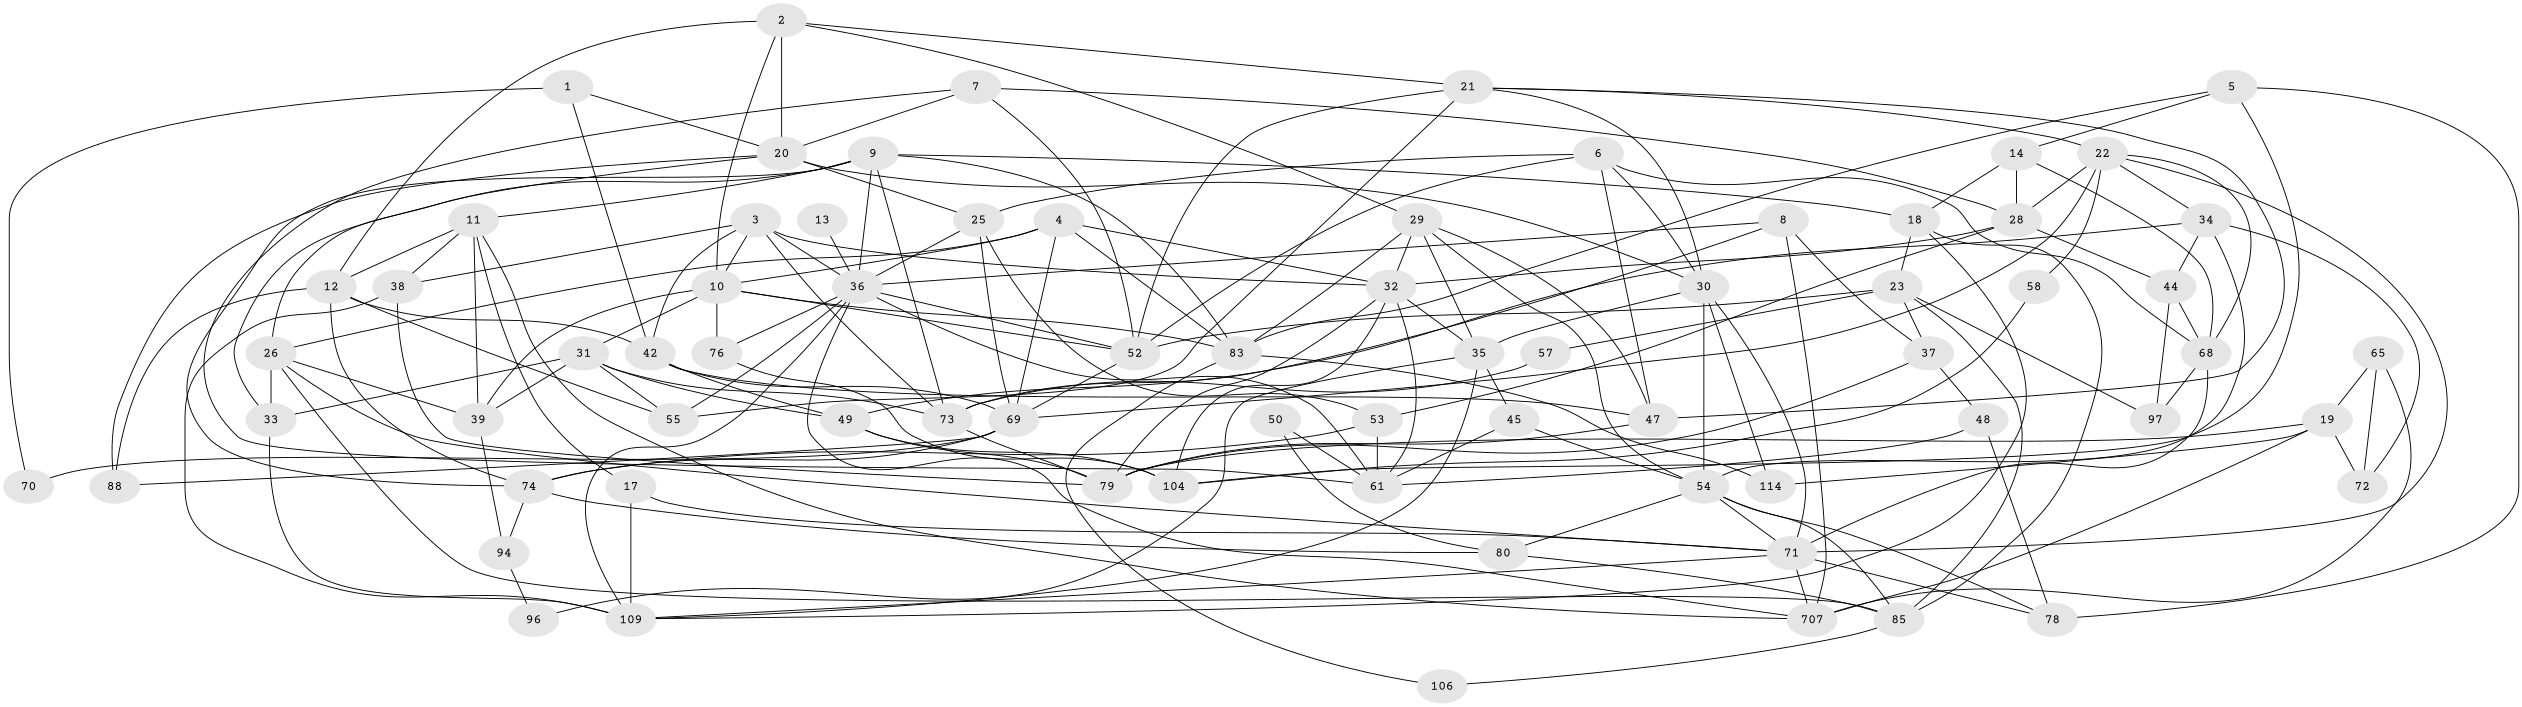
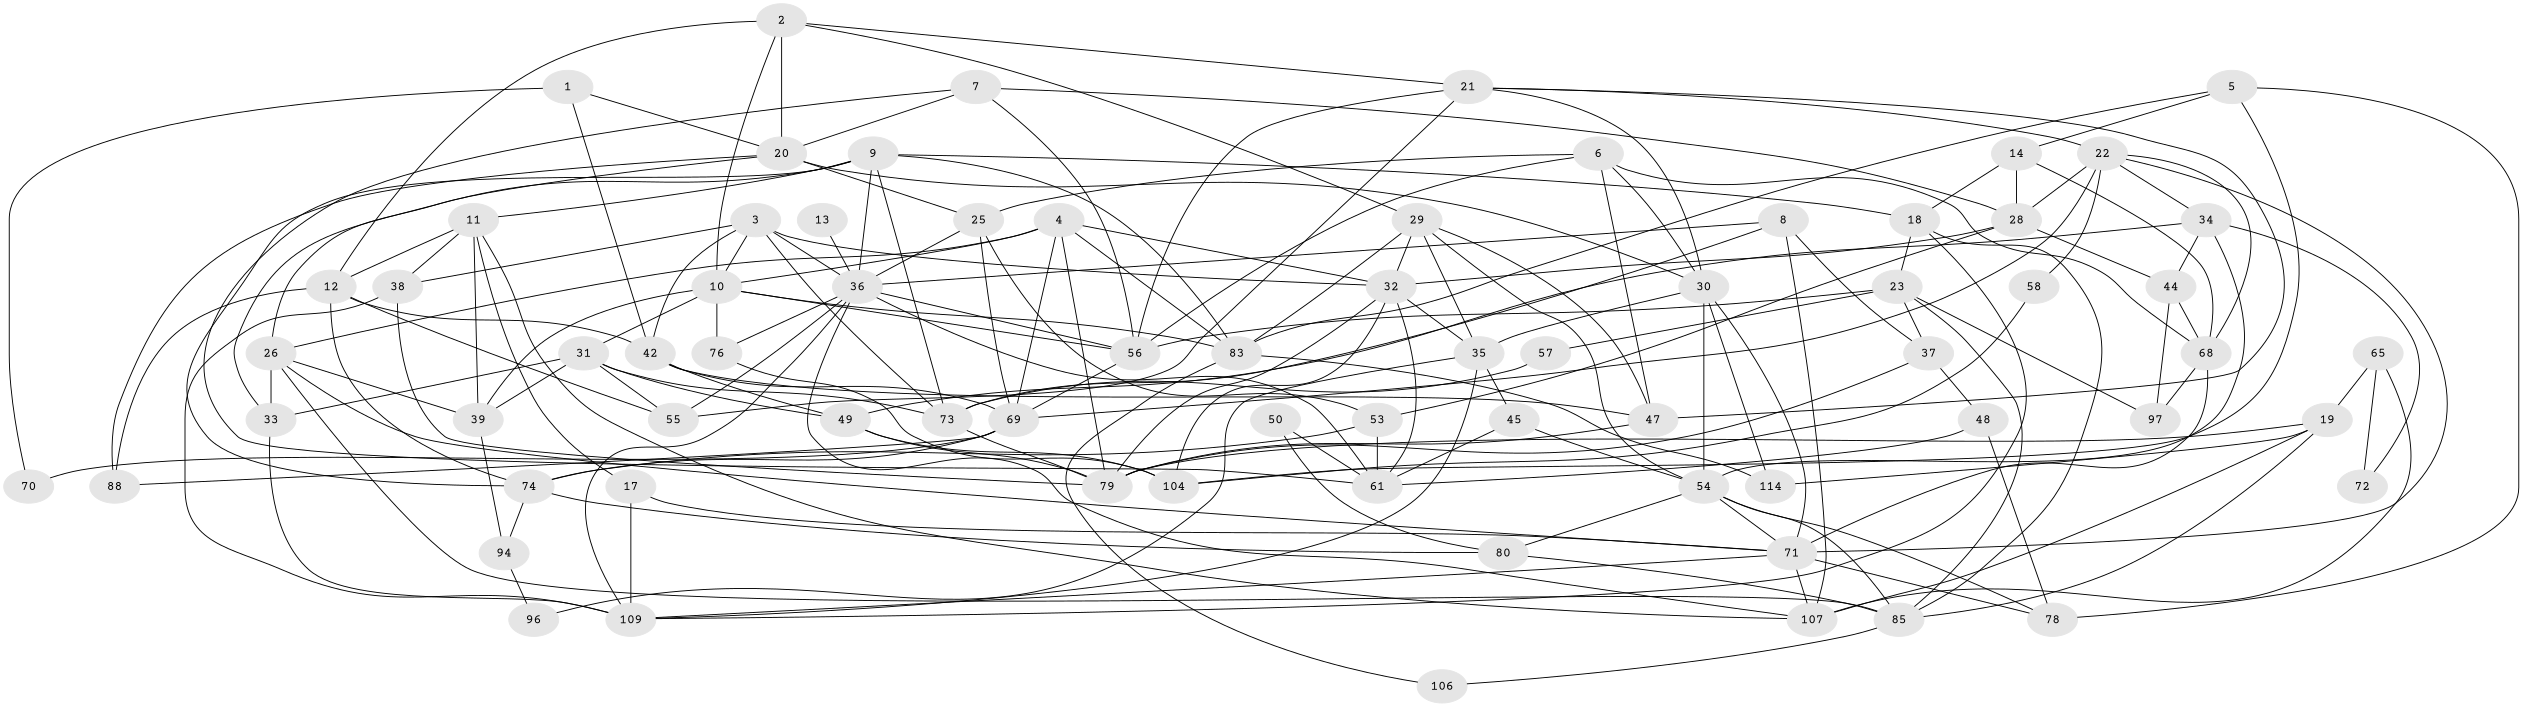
edge "4" -- "79": added
node "52": label "52" -> "56"
edge "19" -- "72": now "19" -- "85"
node "707": label "707" -> "107"
